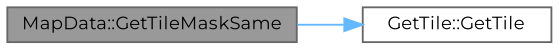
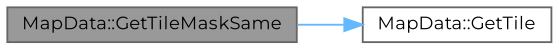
node "GetTile::GetTile": label "GetTile::GetTile" -> "MapData::GetTile"
